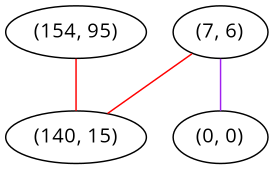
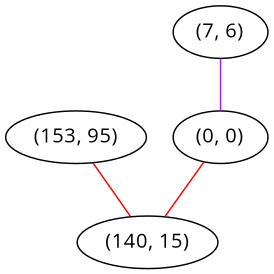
node "(154, 95)": label "(154, 95)" -> "(153, 95)"
edge "(7, 6)" -- "(140, 15)": now "(0, 0)" -- "(140, 15)"
